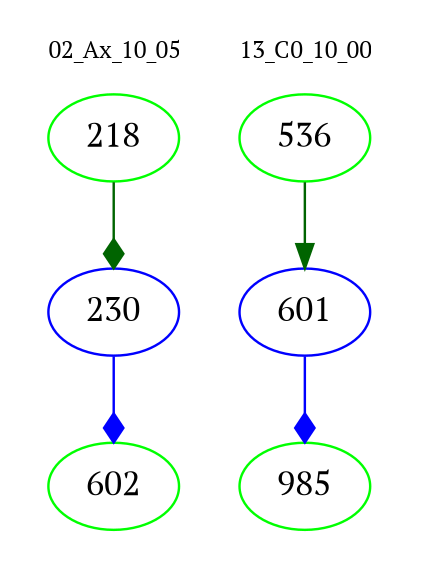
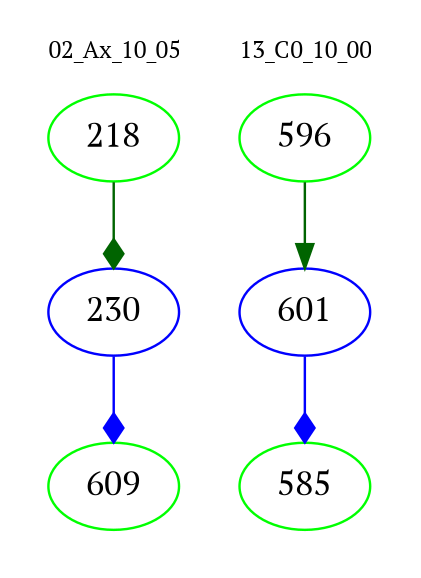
node "536": label "536" -> "596"
node "602": label "602" -> "609"
node "985": label "985" -> "585"
